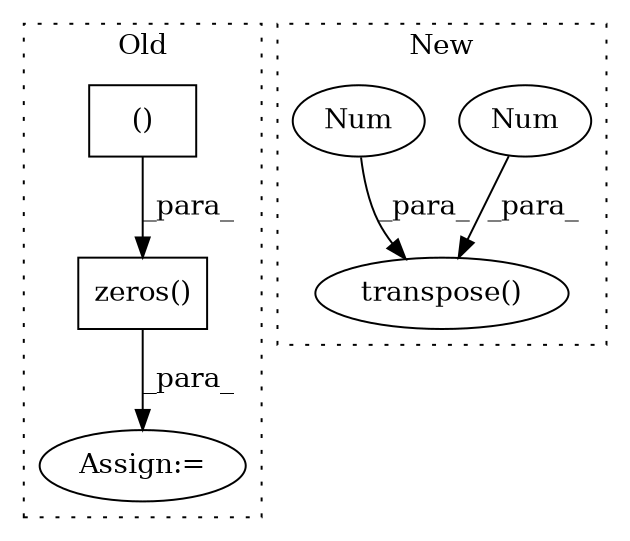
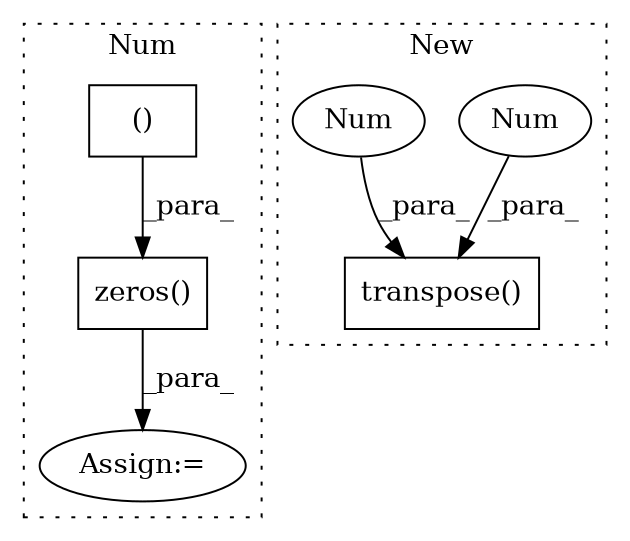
cluster "Old": label "Old" -> "Num"
node "transpose()": shape ellipse -> box
